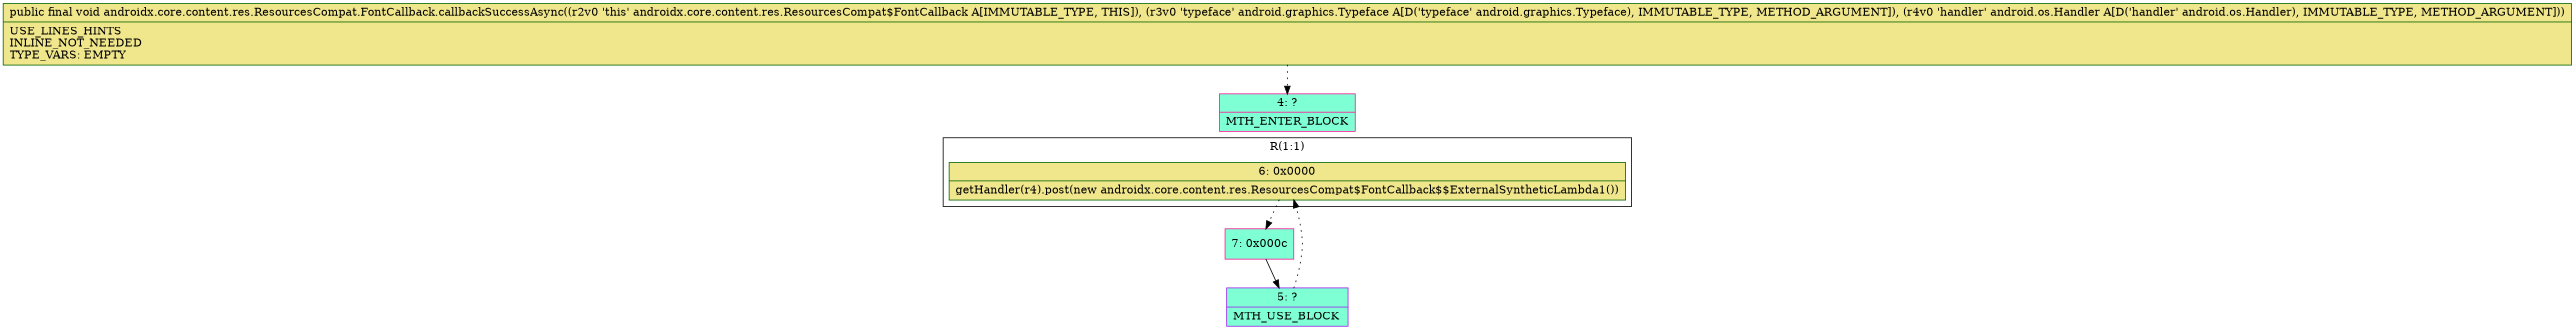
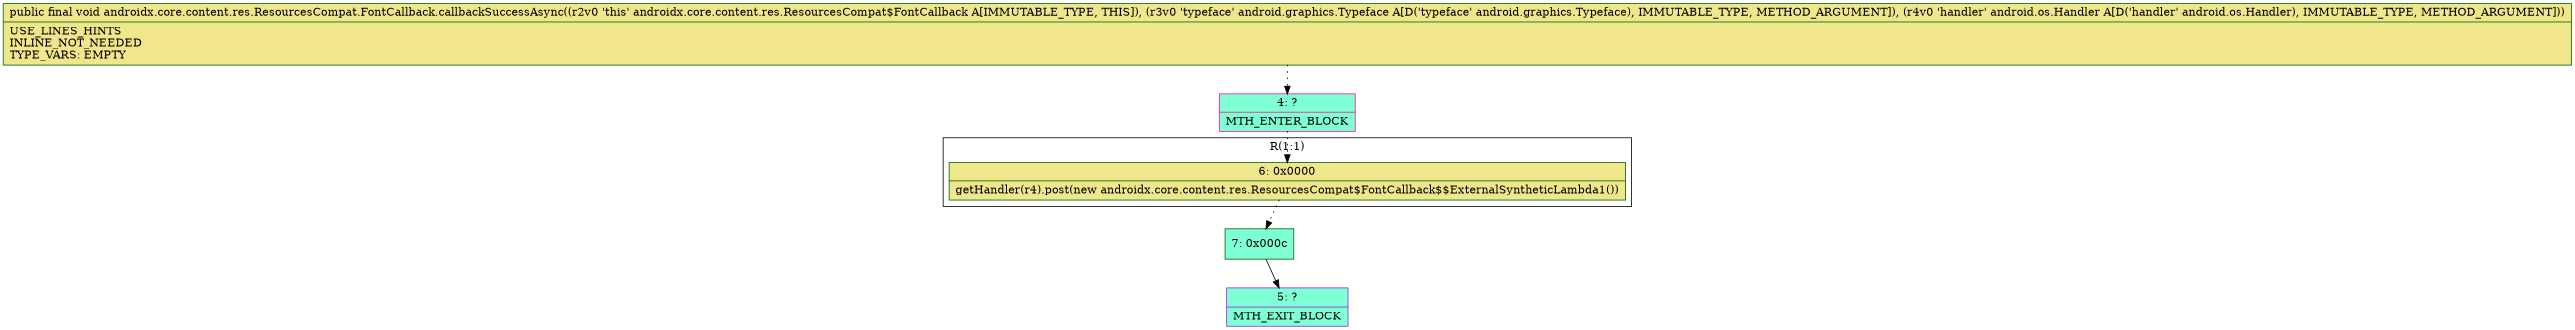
node "7: 0x000c": color deeppink -> darkgreen
edge "5: ?" -> "6: 0x0000": now "4: ?" -> "6: 0x0000"
node "5: ?": text "MTH_USE_BLOCK" -> "MTH_EXIT_BLOCK"
